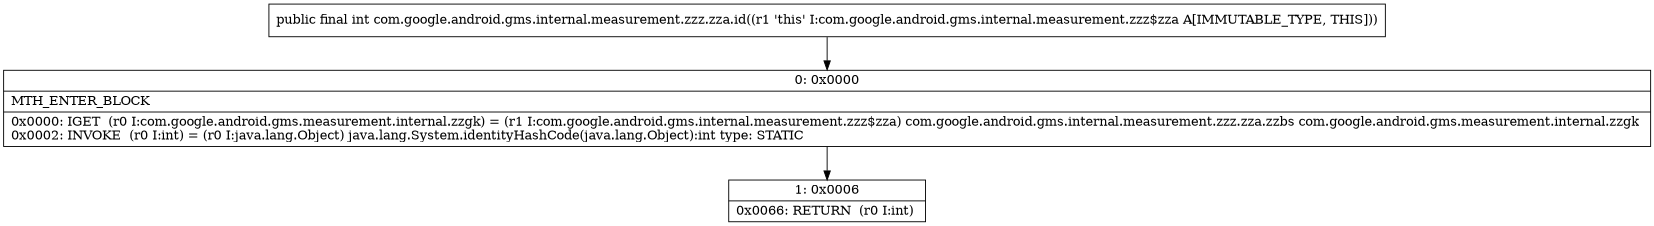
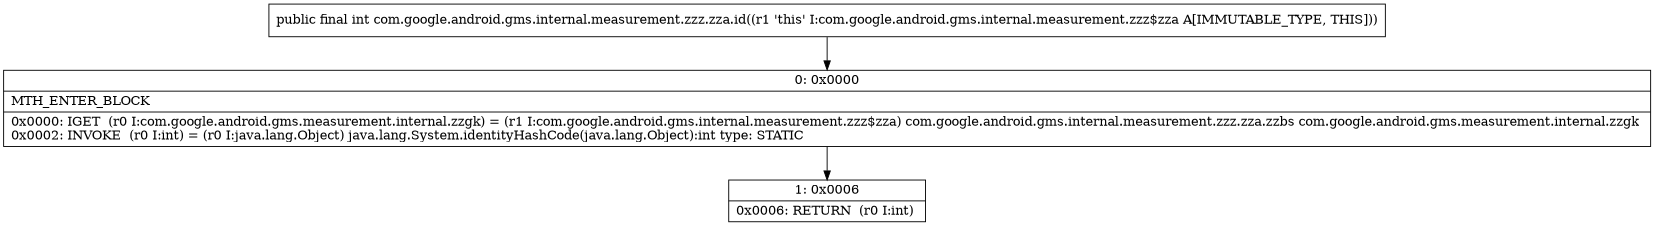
node "1: 0x0006": text "0x0066: RETURN  (r0 I:int)" -> "0x0006: RETURN  (r0 I:int)"
